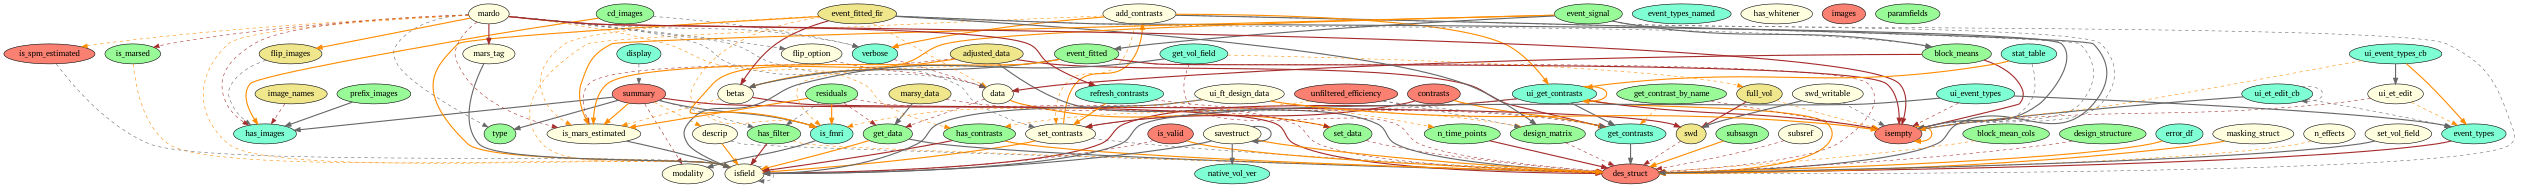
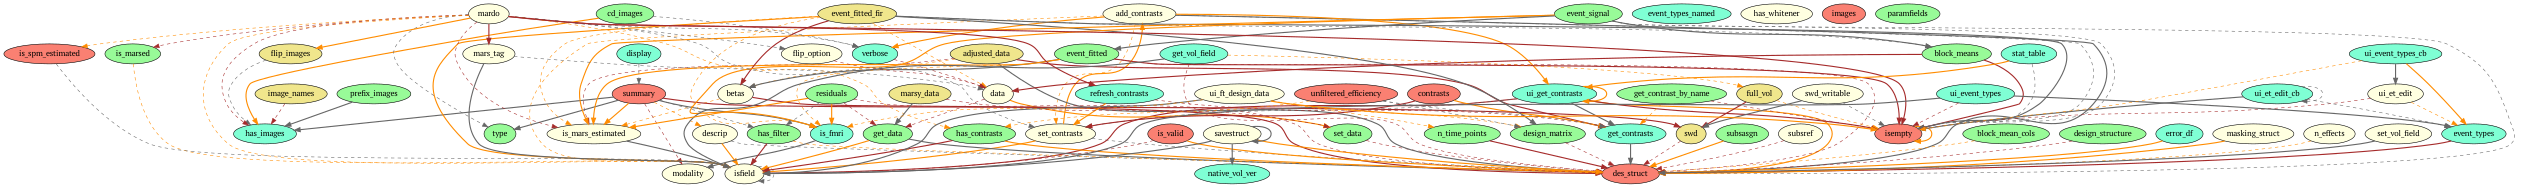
edge "mardo" -> "data": now "mars_tag" -> "data"
edge "adjusted_data" -> "betas": style bold -> dashed
